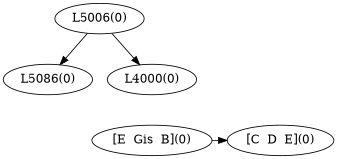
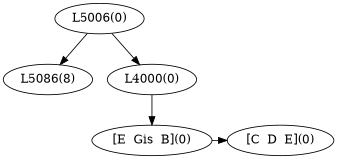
node "L5086(0)": label "L5086(0)" -> "L5086(8)"
edge "L4000(0)" -> "[E  Gis  B](0)": added
